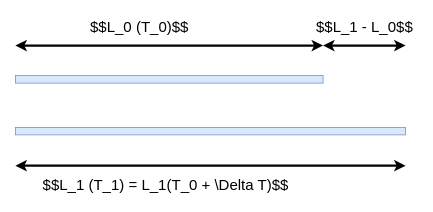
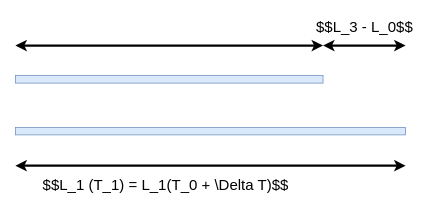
node "$$L_0 (T_0)$$": removed
node "$$L_1 - L_0$$": label "$$L_1 - L_0$$" -> "$$L_3 - L_0$$"
